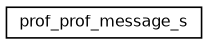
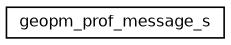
node "prof_prof_message_s": label "prof_prof_message_s" -> "geopm_prof_message_s"
